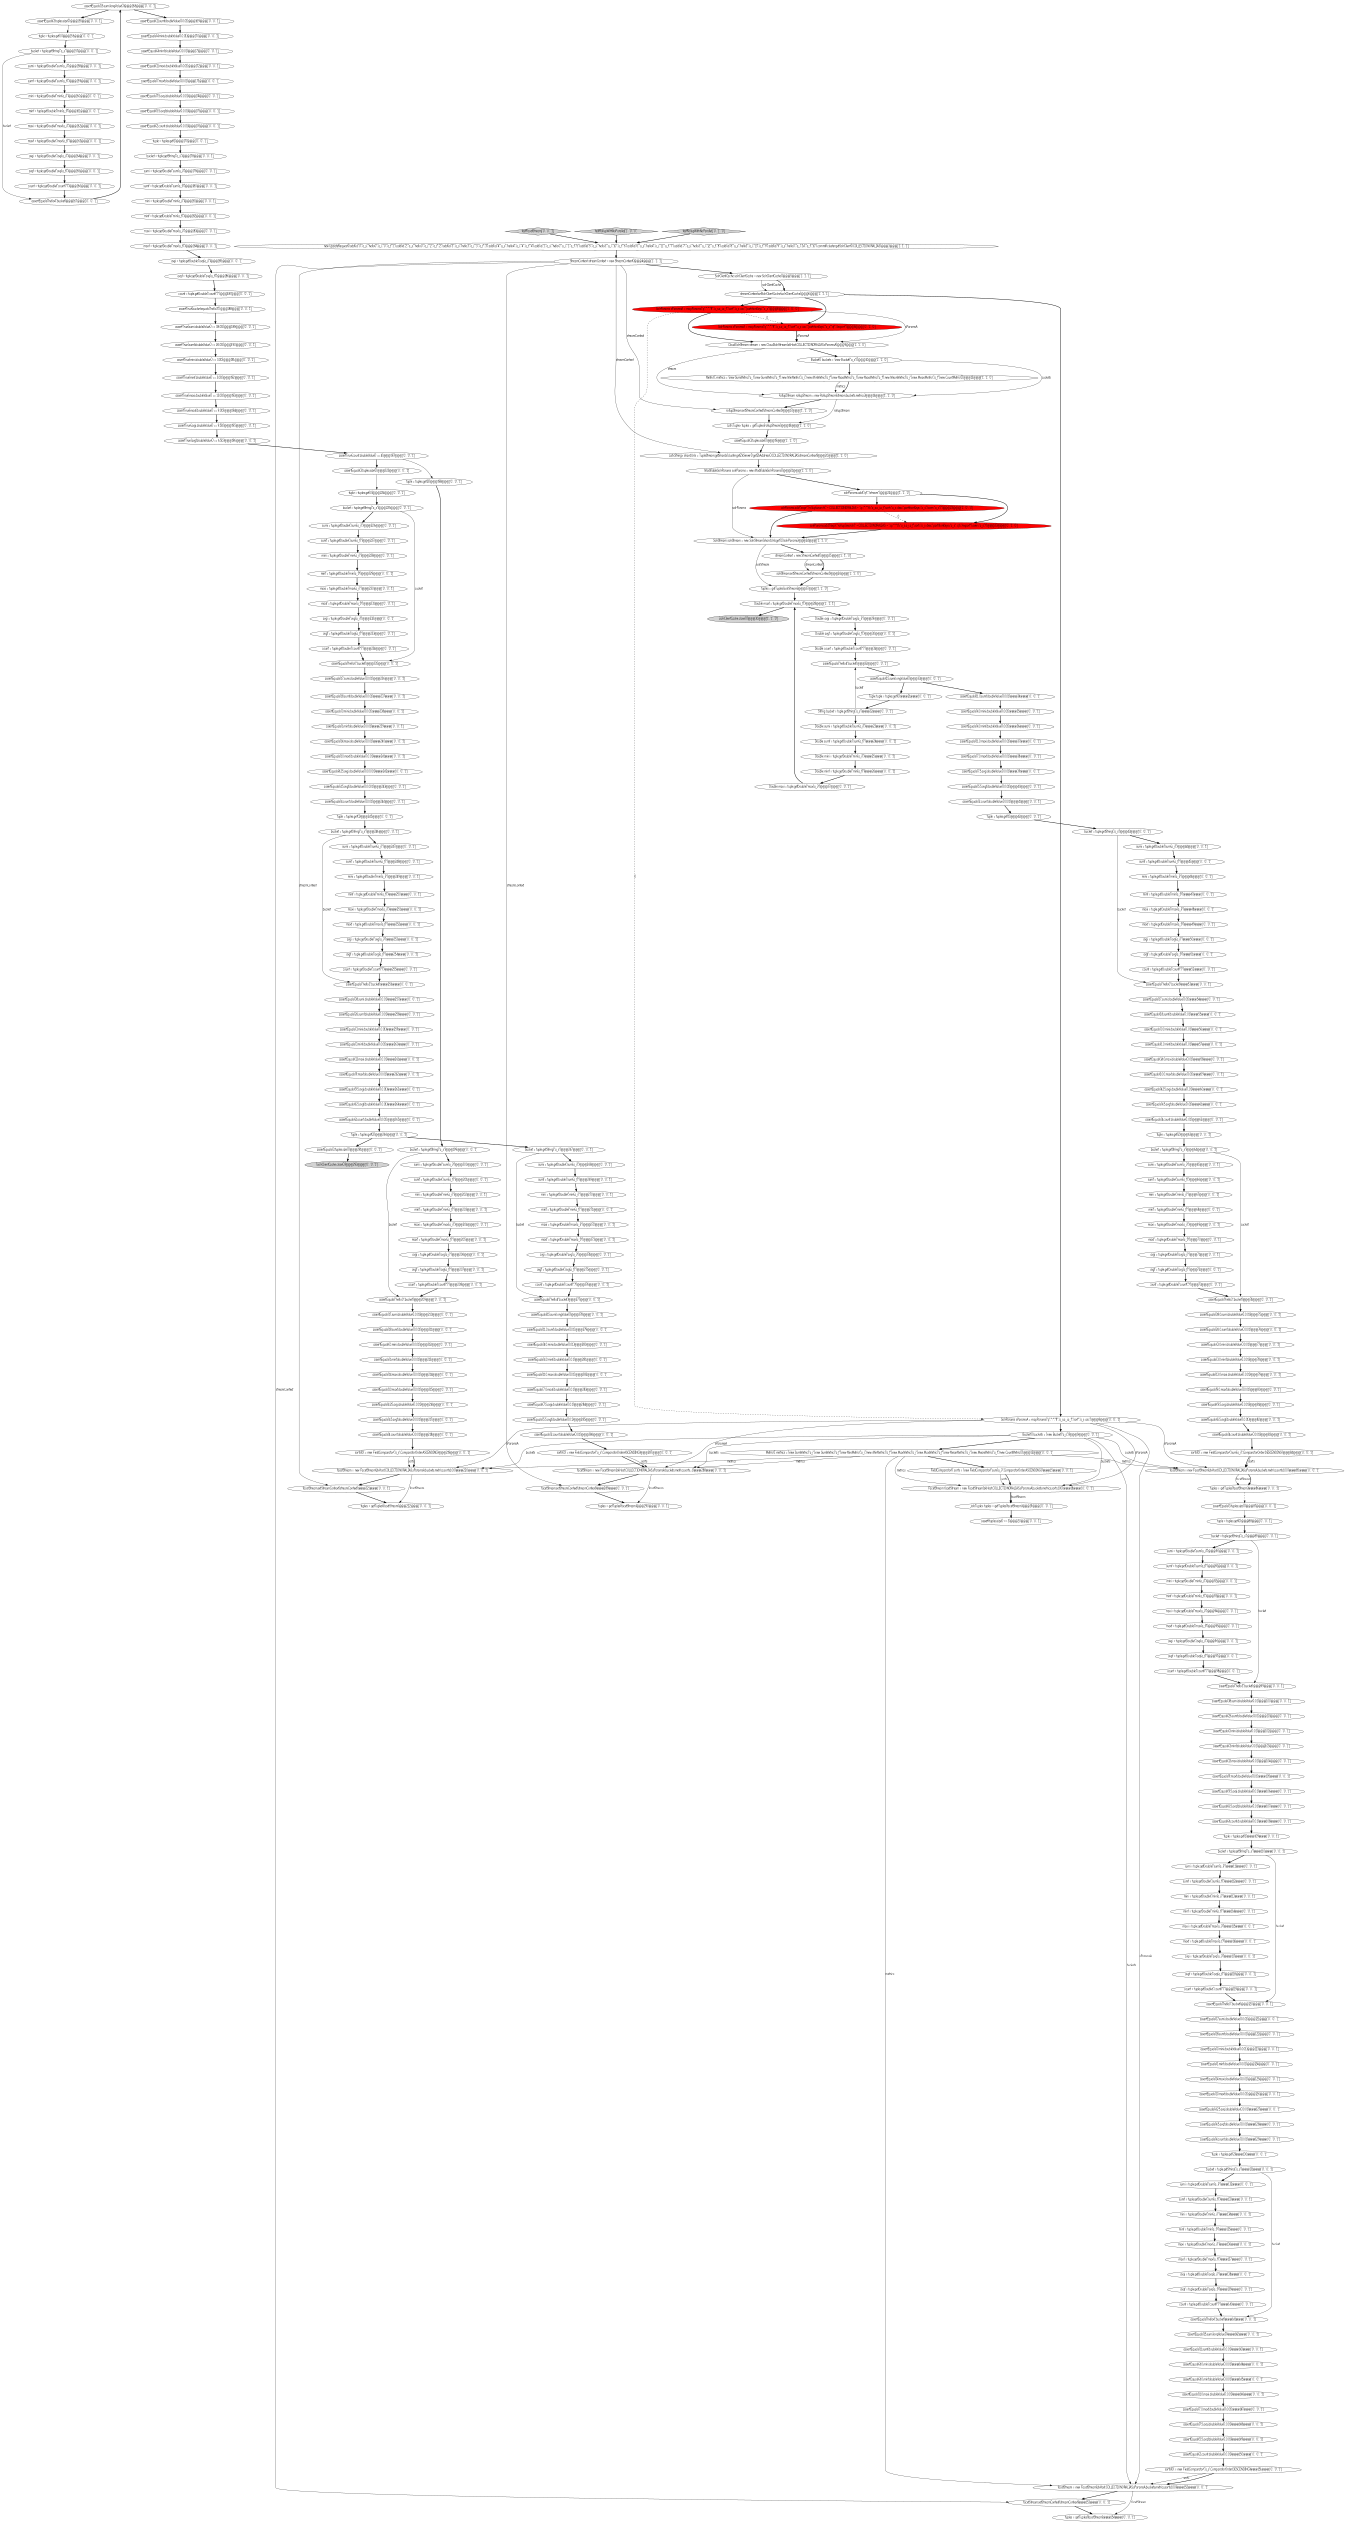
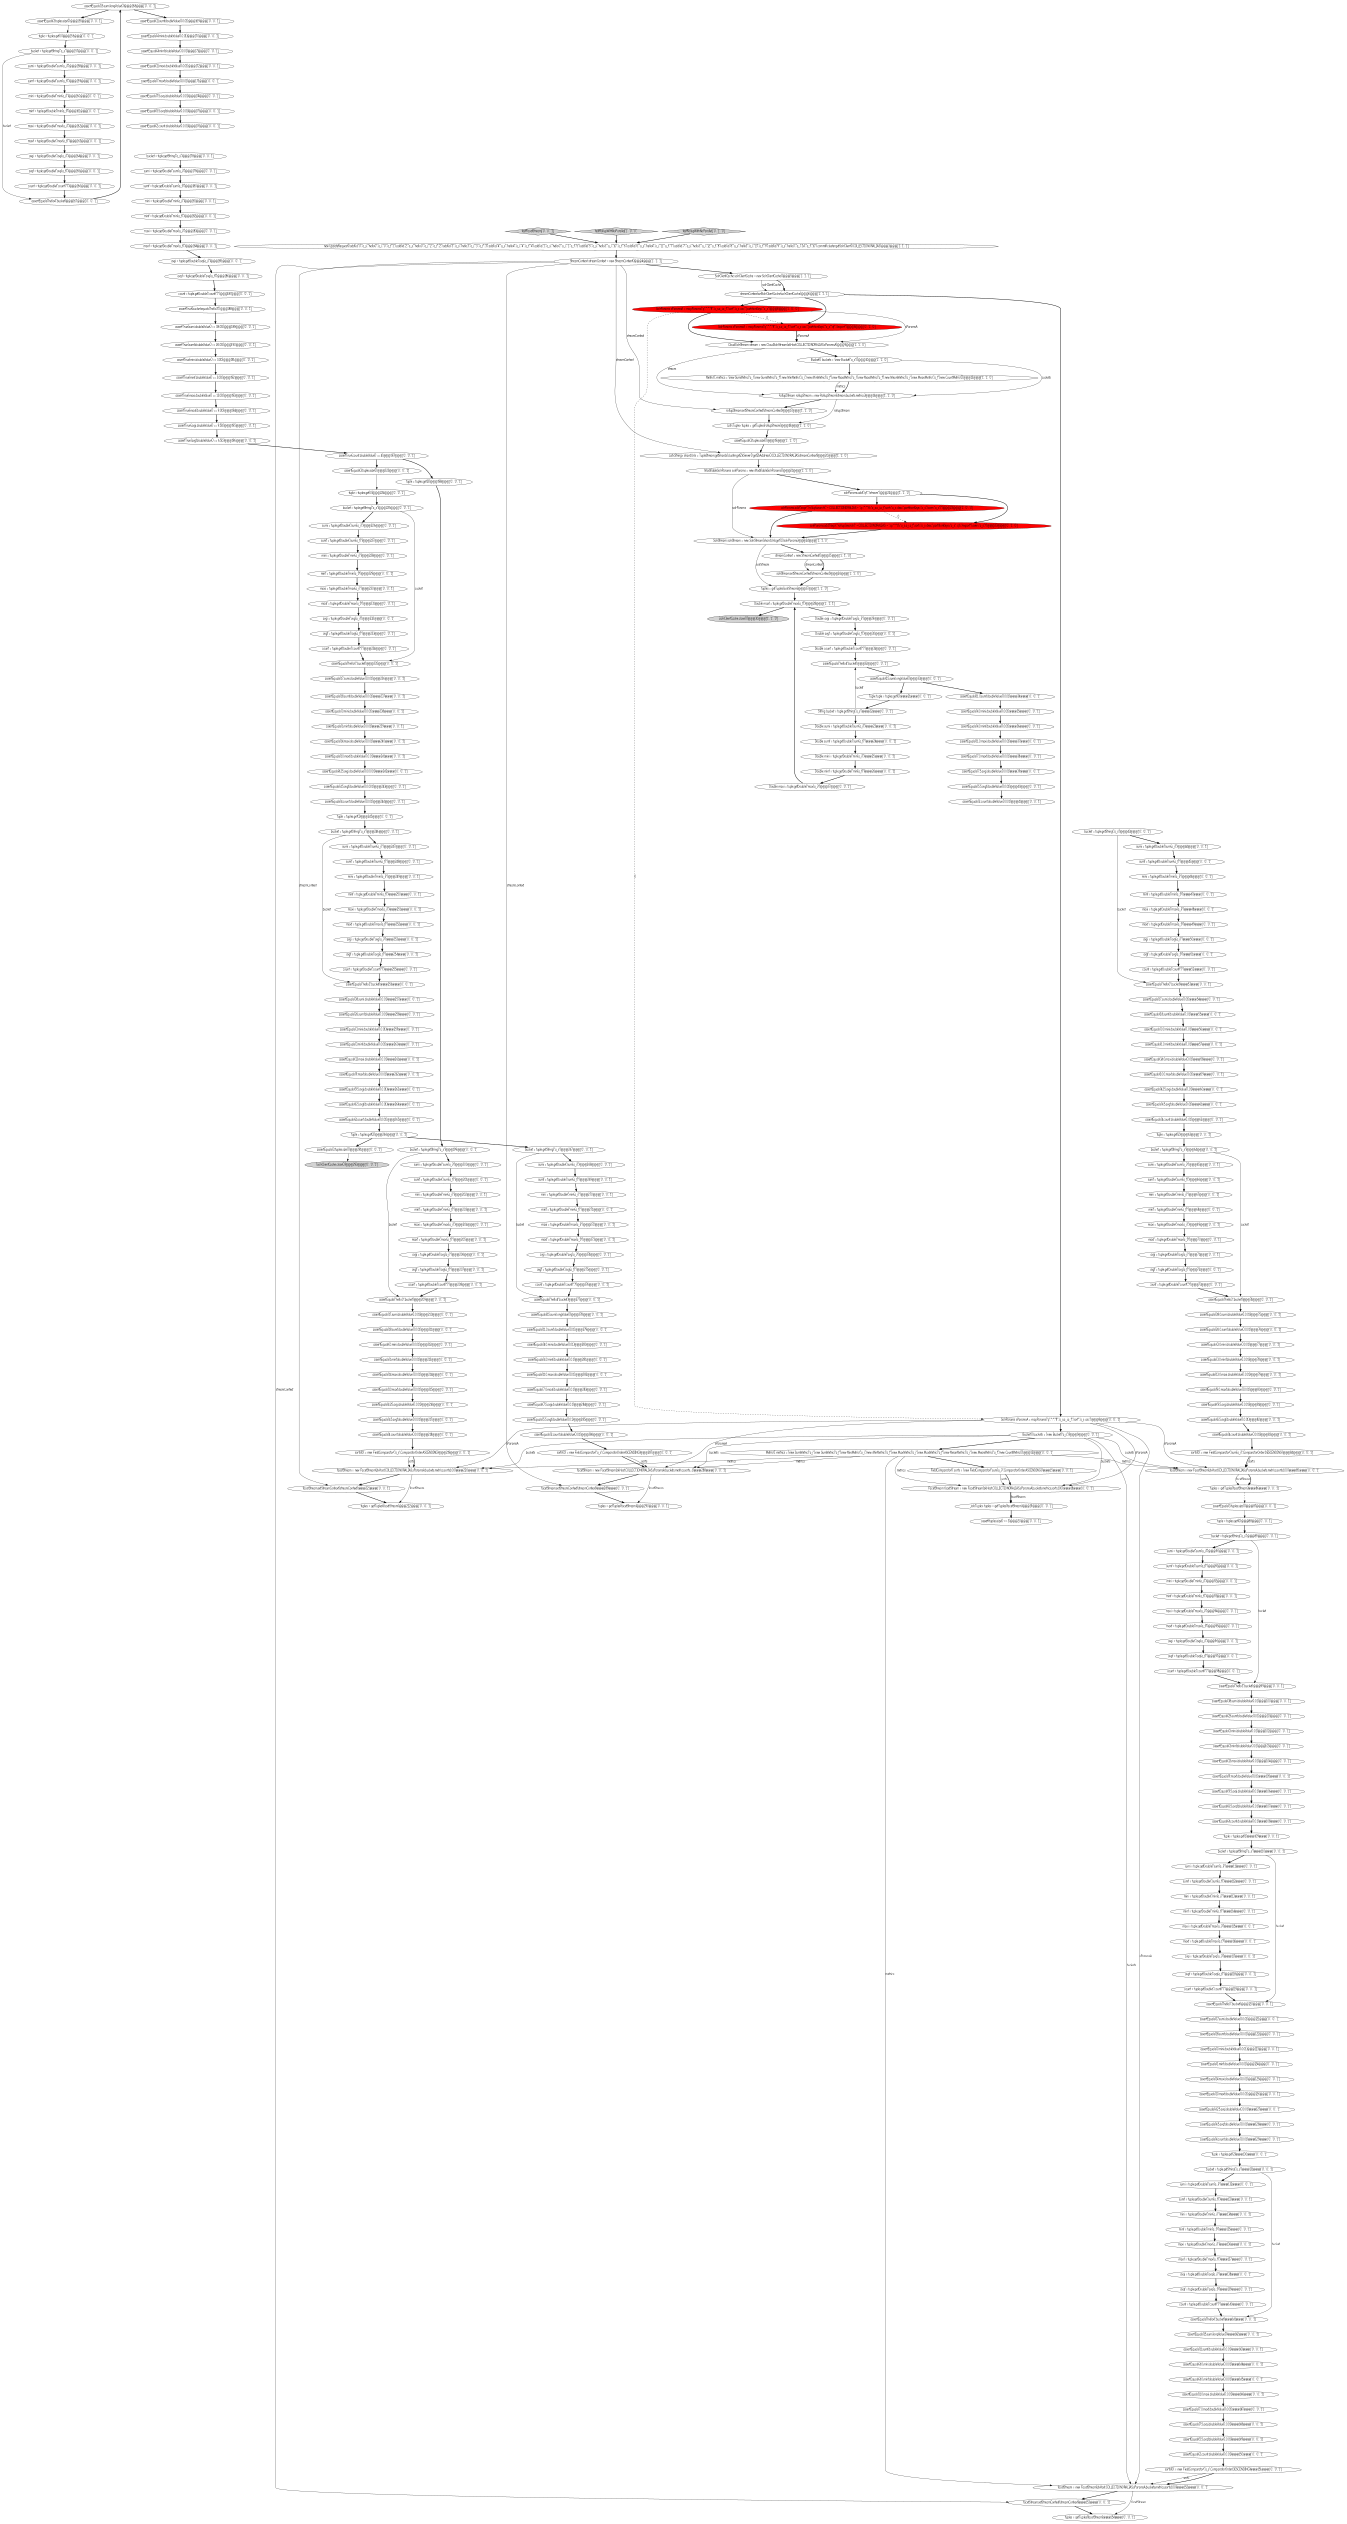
node "tuple = tuples.get(1)@@@177@@@['0', '0', '1']": removed
edge "assertTrue(count.doubleValue() == 4)@@@197@@@['0', '0', '1']" -> "tuple = tuples.get(2)@@@198@@@['0', '0', '1']": style solid -> bold
node "tuple = tuples.get(1)@@@42@@@['0', '0', '1']": removed
edge "assertEquals(3,tuples.size())@@@291@@@['0', '0', '1']" -> "{solrClientCache.close()}@@@293@@@['0', '0', '1']": style bold -> solid
